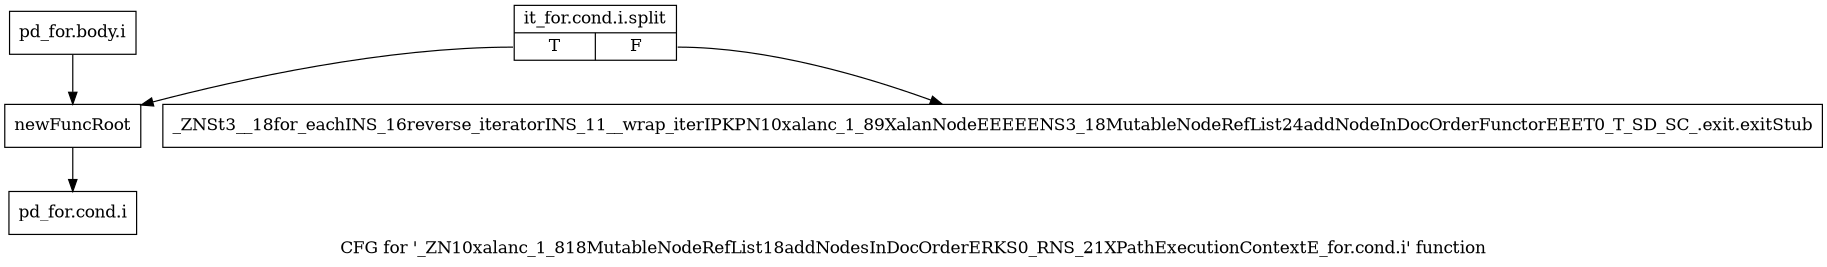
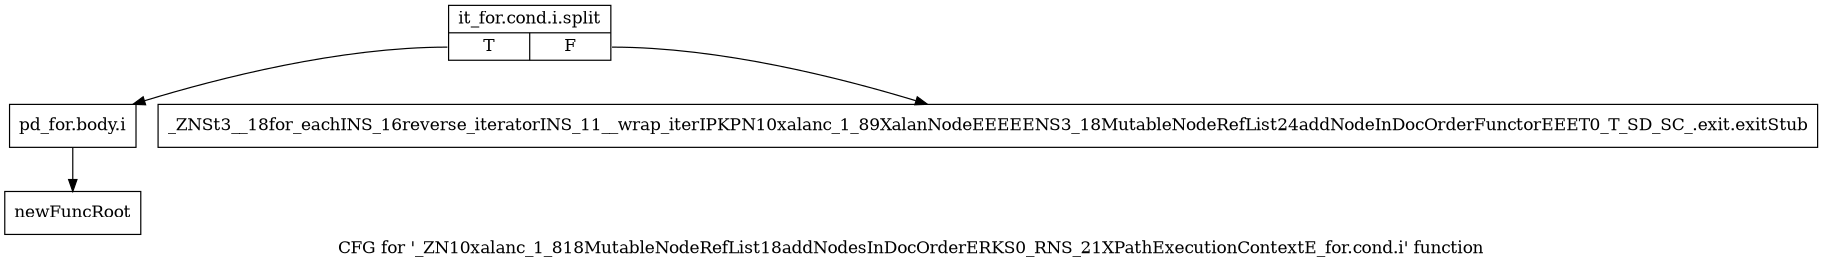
edge "it_for.cond.i.split" -> "newFuncRoot": now "it_for.cond.i.split" -> "pd_for.body.i"
node "pd_for.cond.i": removed
